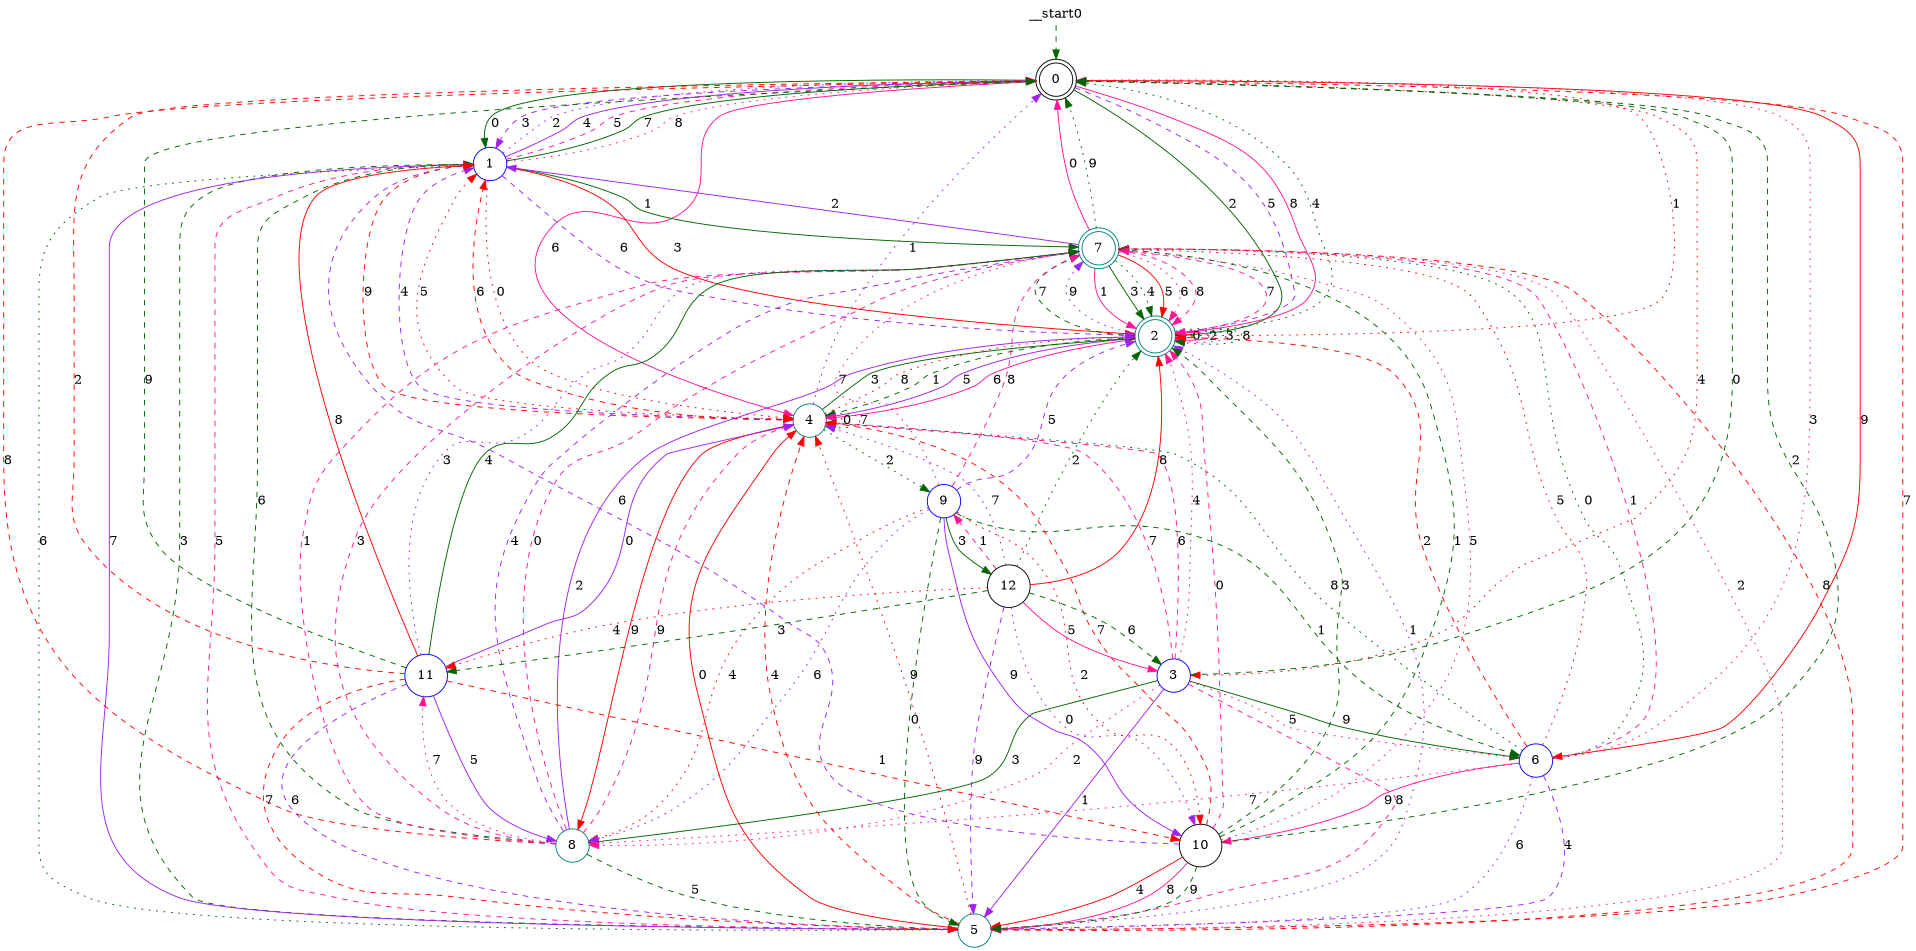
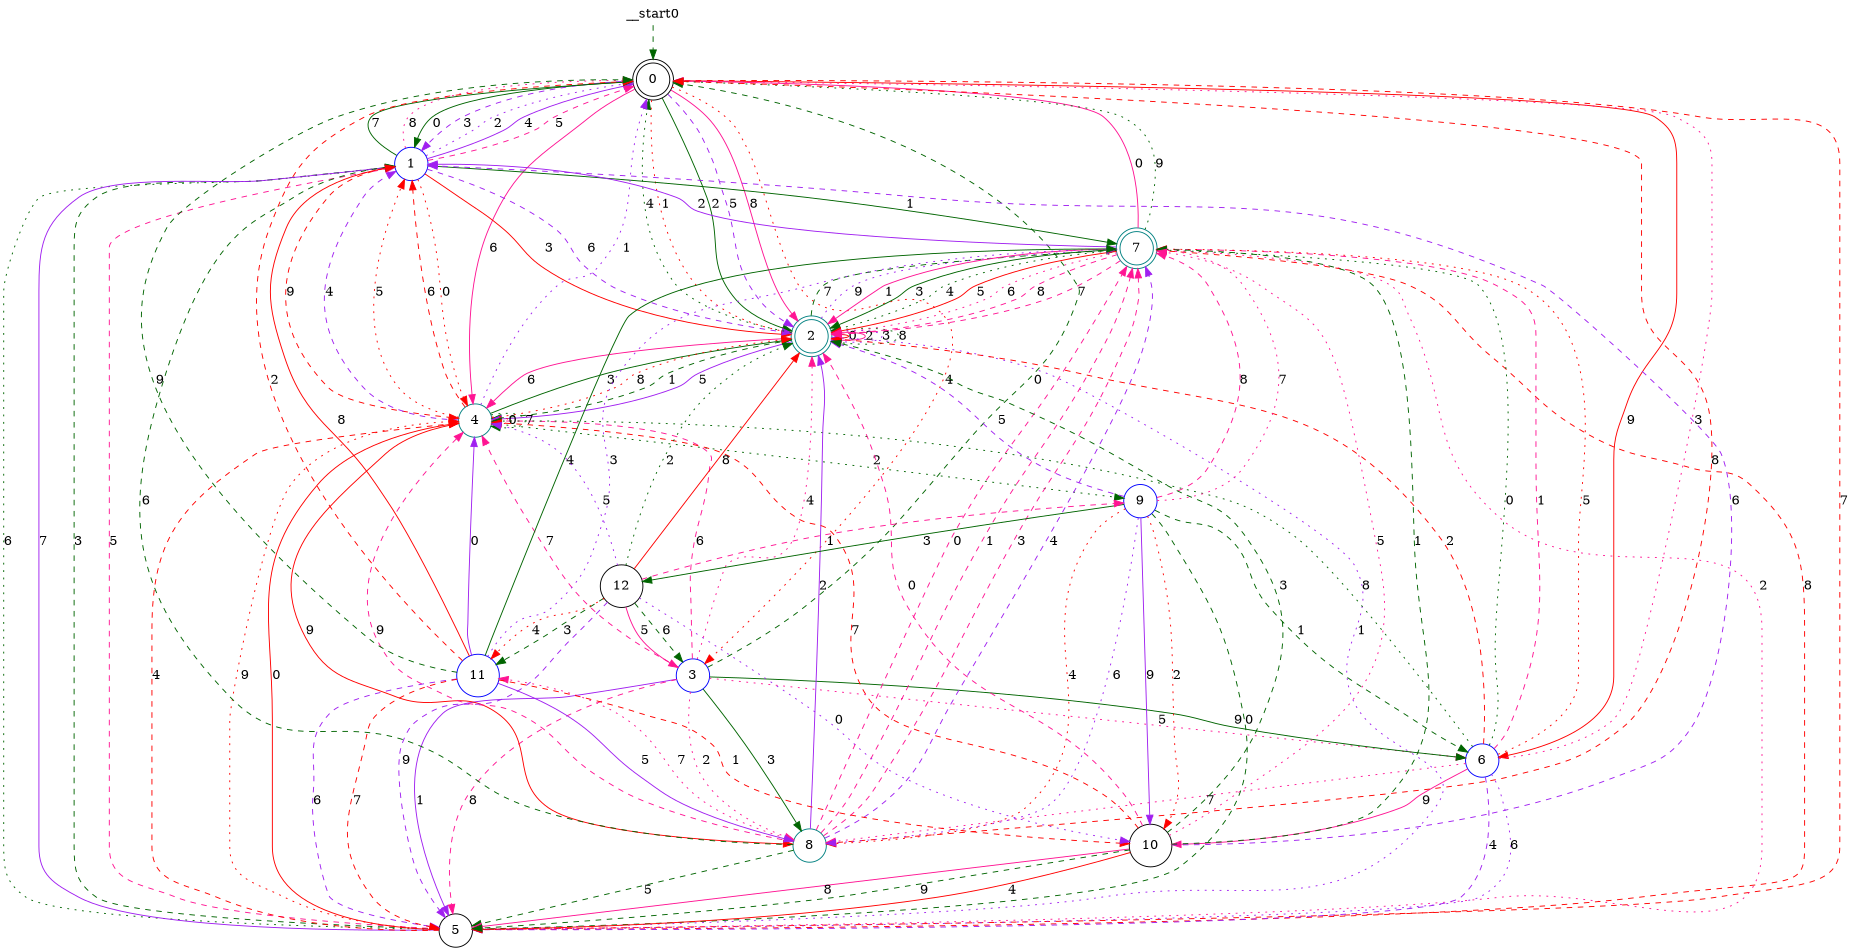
edge "10" -> "0": removed, label "2"
edge "12" -> "4": label "7" -> "5"
node "5": color teal -> black
